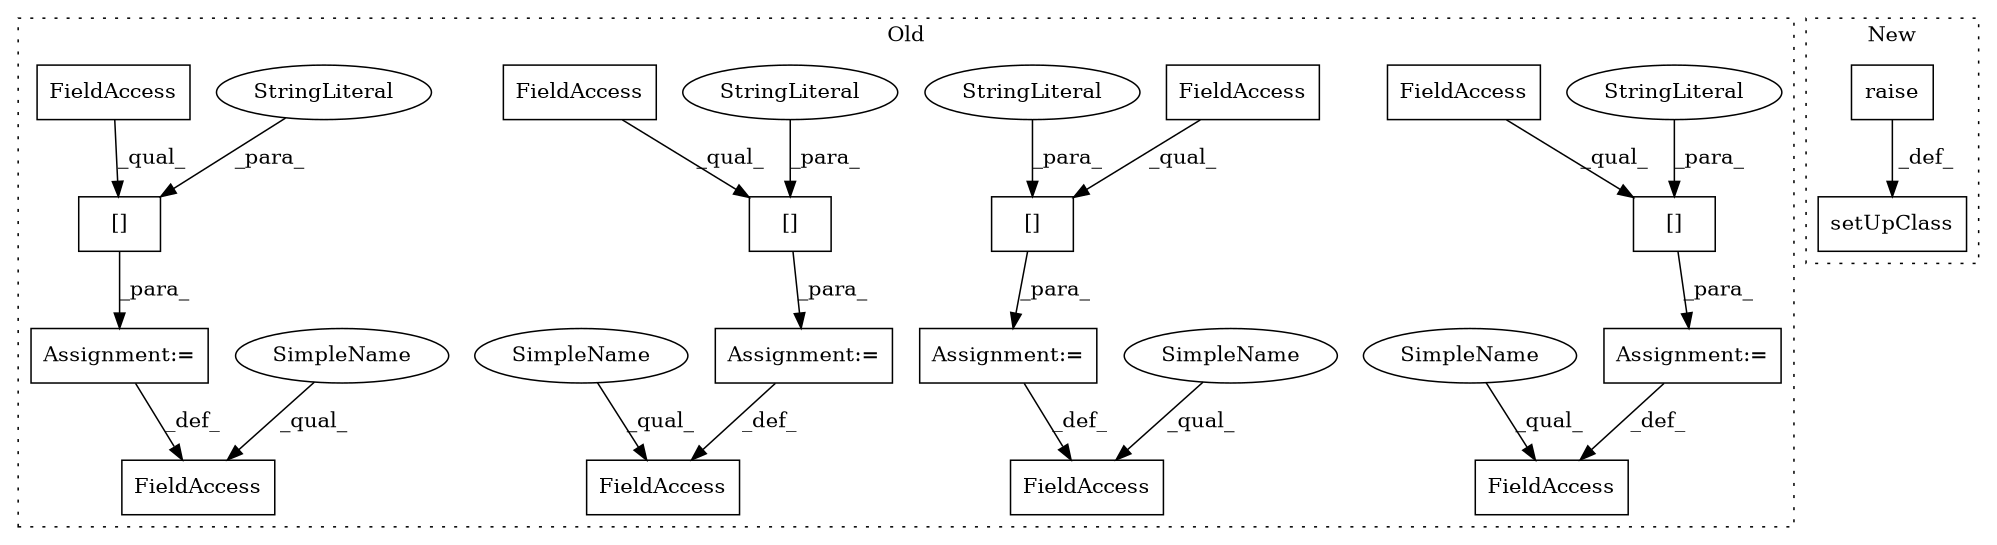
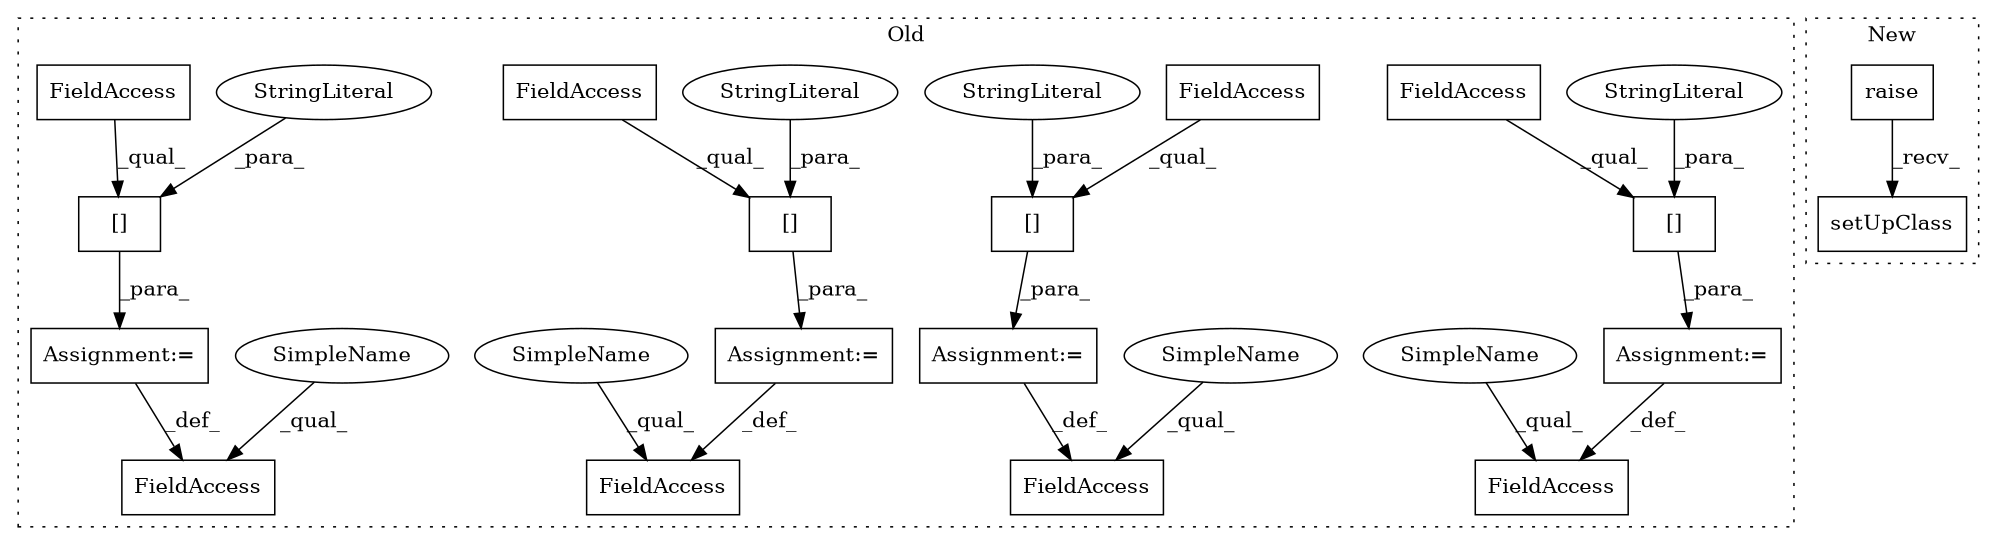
edge "raise" -> "setUpClass": label "_def_" -> "_recv_"
